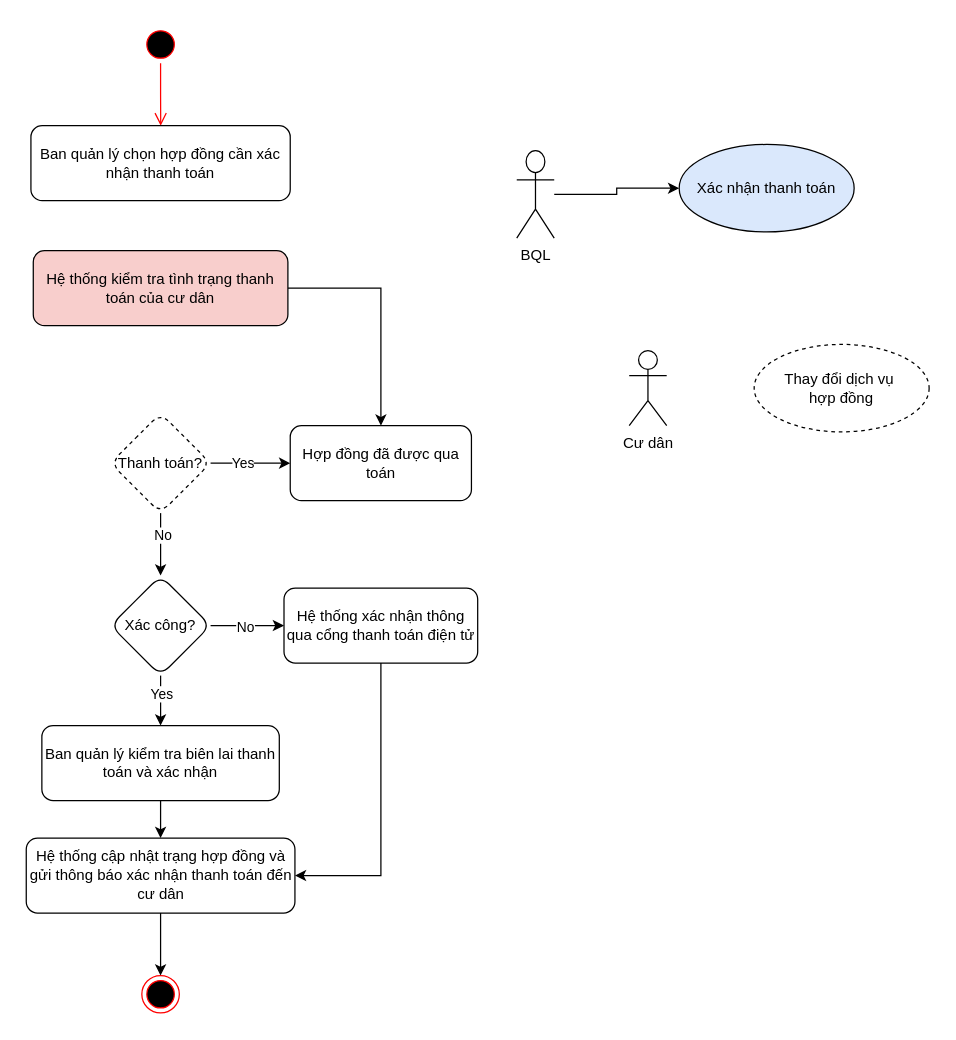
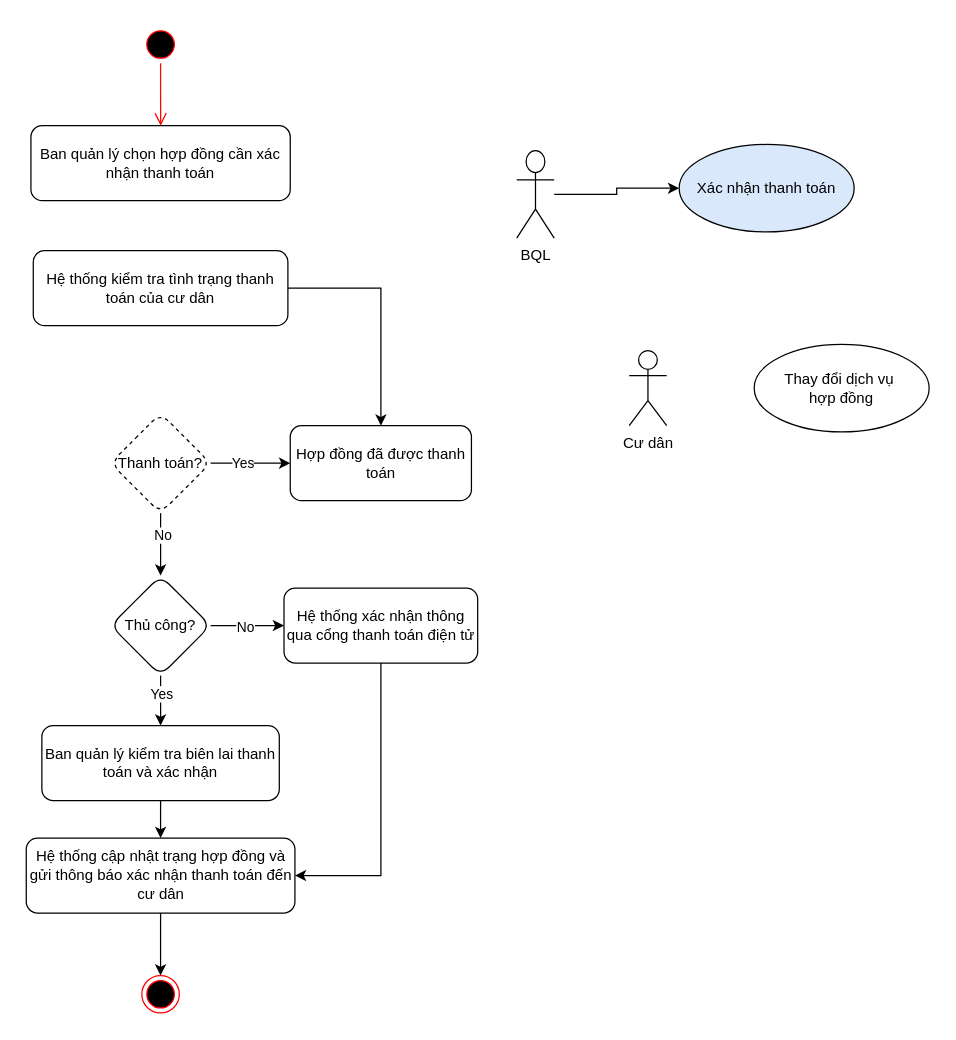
node "Hệ thống kiểm tra tình trạng thanh toán của cư dân": fillcolor #f8cecc -> #ffffff
node "Thay đổi dịch vụ hợp đồng": style dashed -> solid
node "Hợp đồng đã được qua toán": label "Hợp đồng đã được qua toán" -> "Hợp đồng đã được thanh toán"
node "Xác công?": label "Xác công?" -> "Thủ công?"
